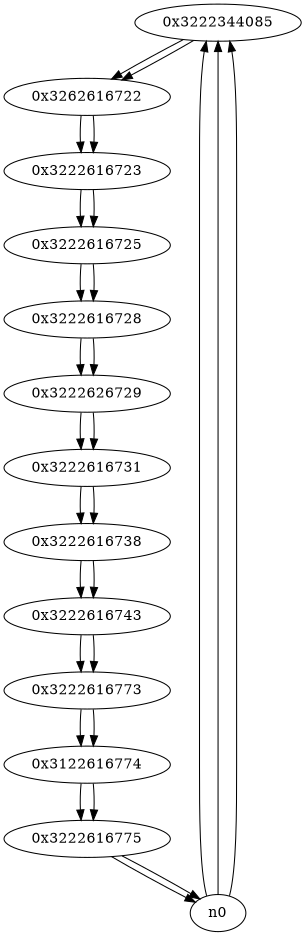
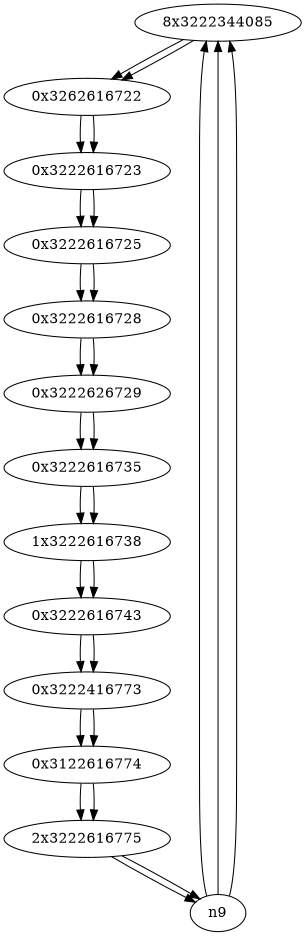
node "0x3222344085": label "0x3222344085" -> "8x3222344085"
node "0x3222616731": label "0x3222616731" -> "0x3222616735"
node "0x3222616738": label "0x3222616738" -> "1x3222616738"
node "0x3222616773": label "0x3222616773" -> "0x3222416773"
node "0x3222616775": label "0x3222616775" -> "2x3222616775"
node "n0": label "n0" -> "n9"
